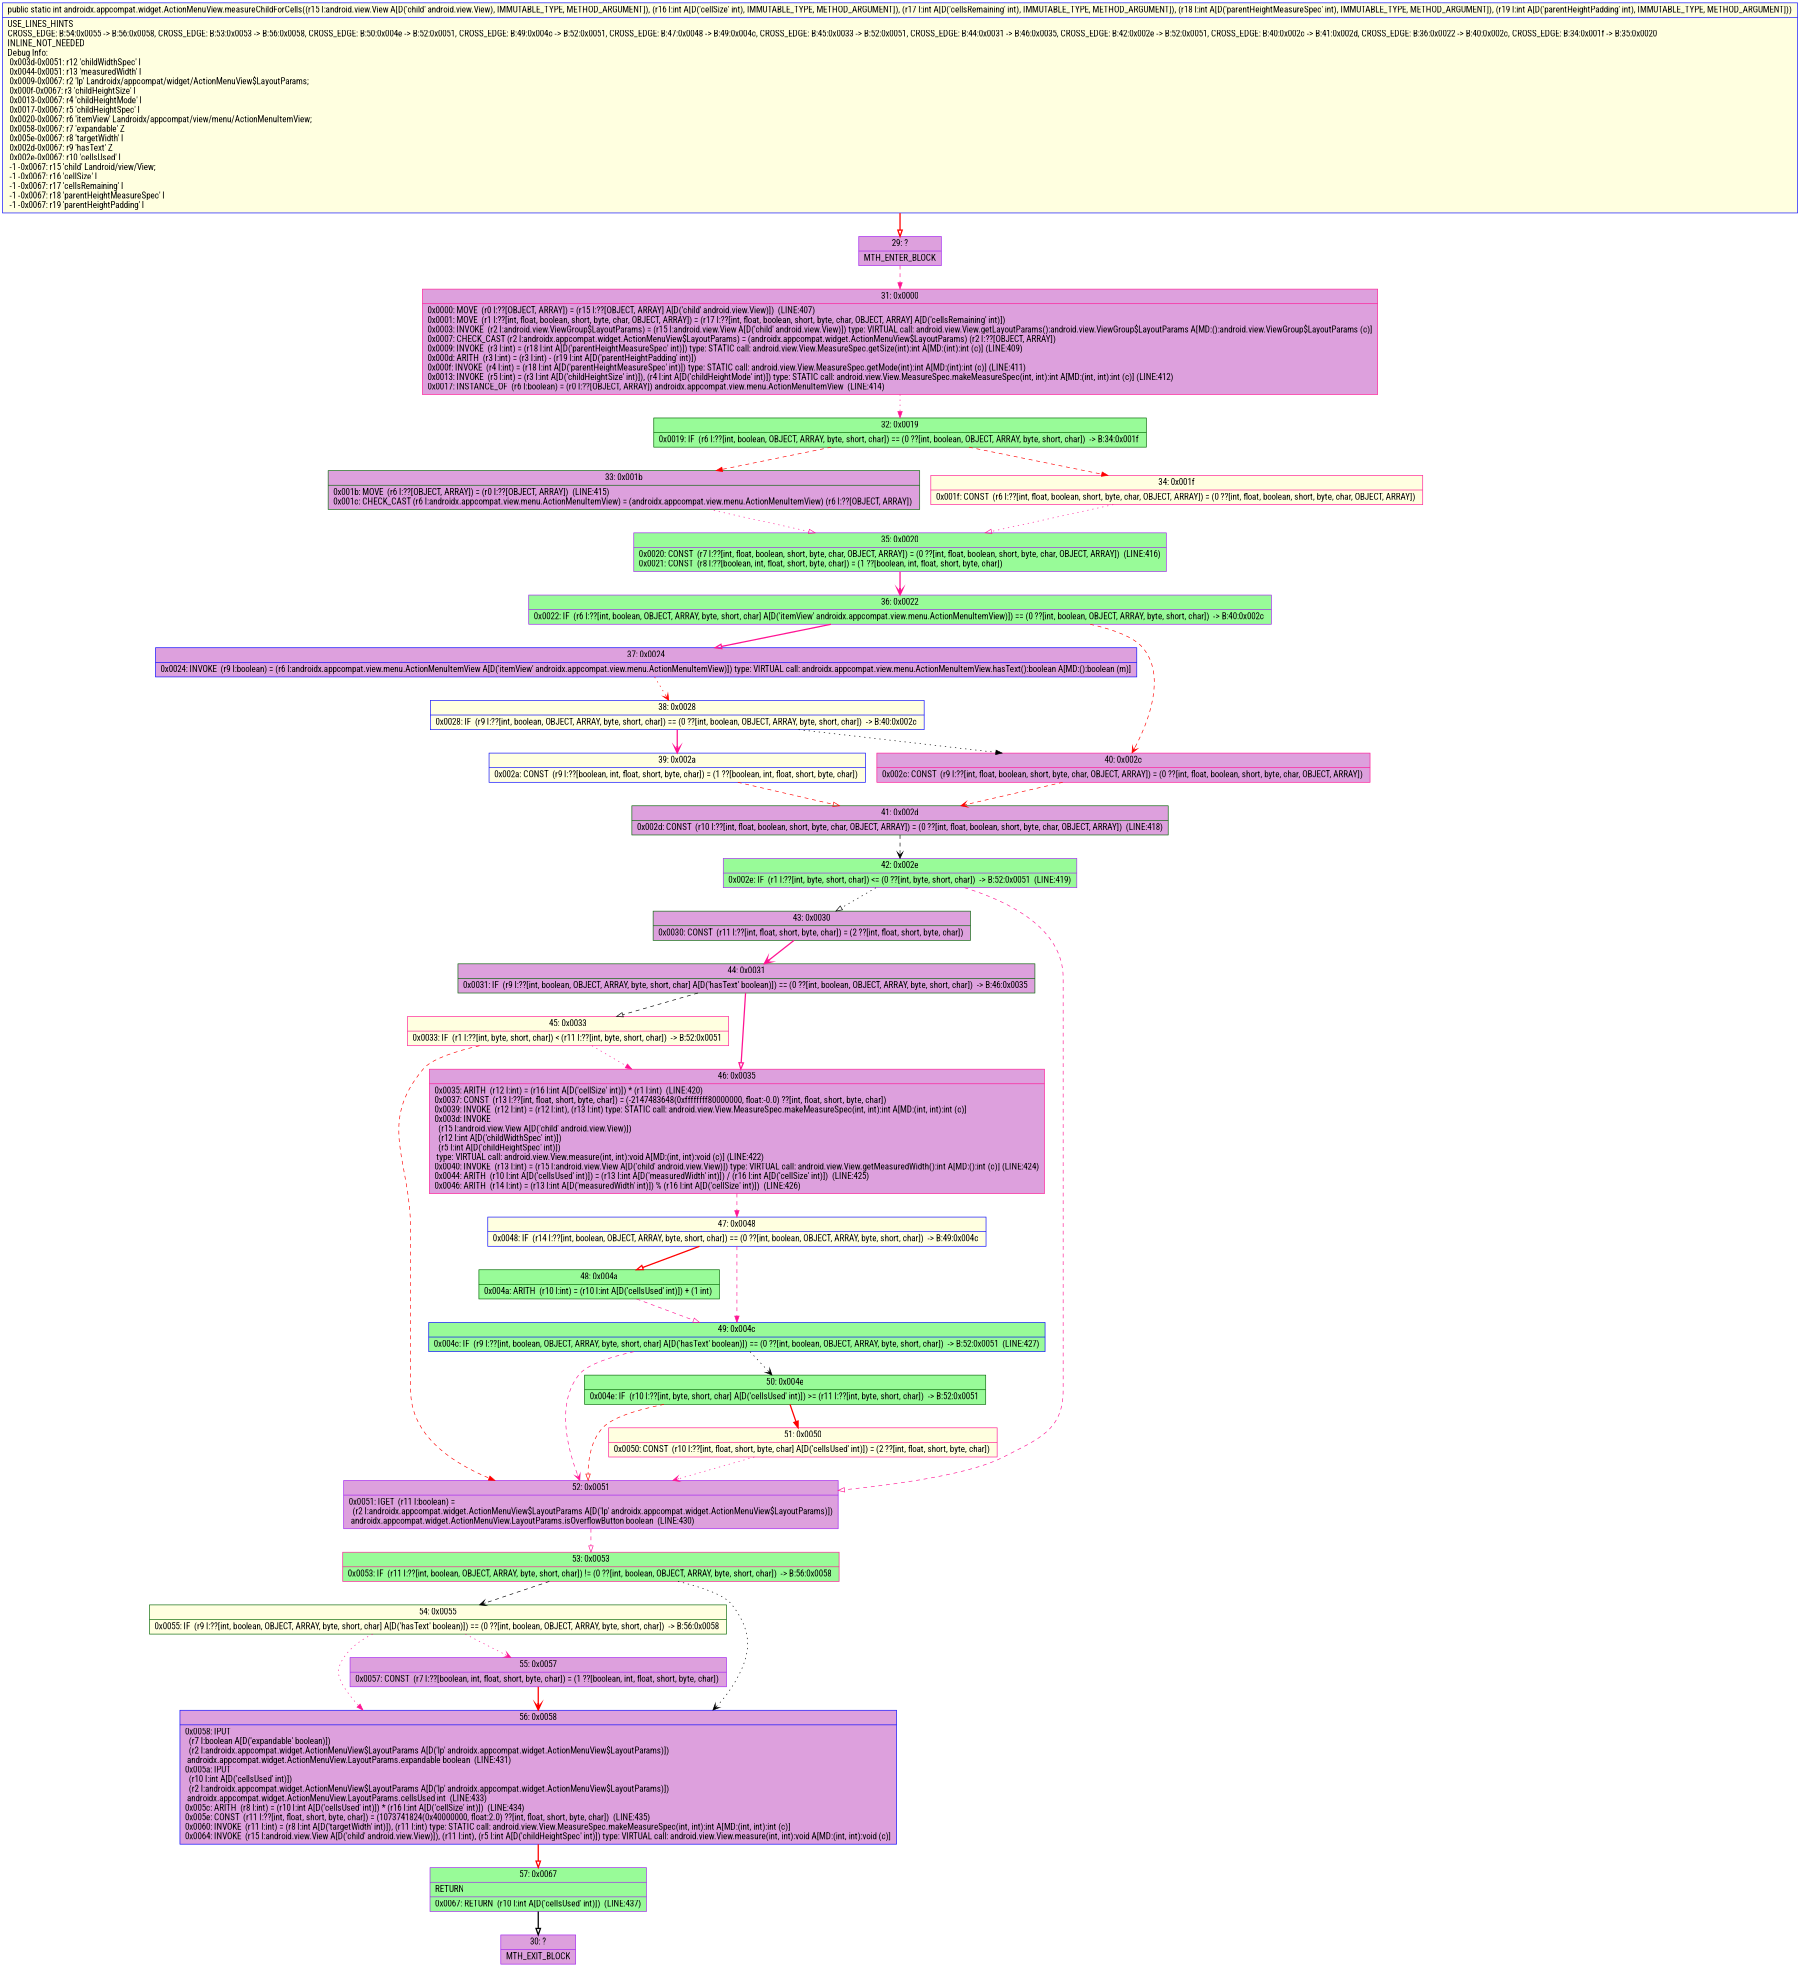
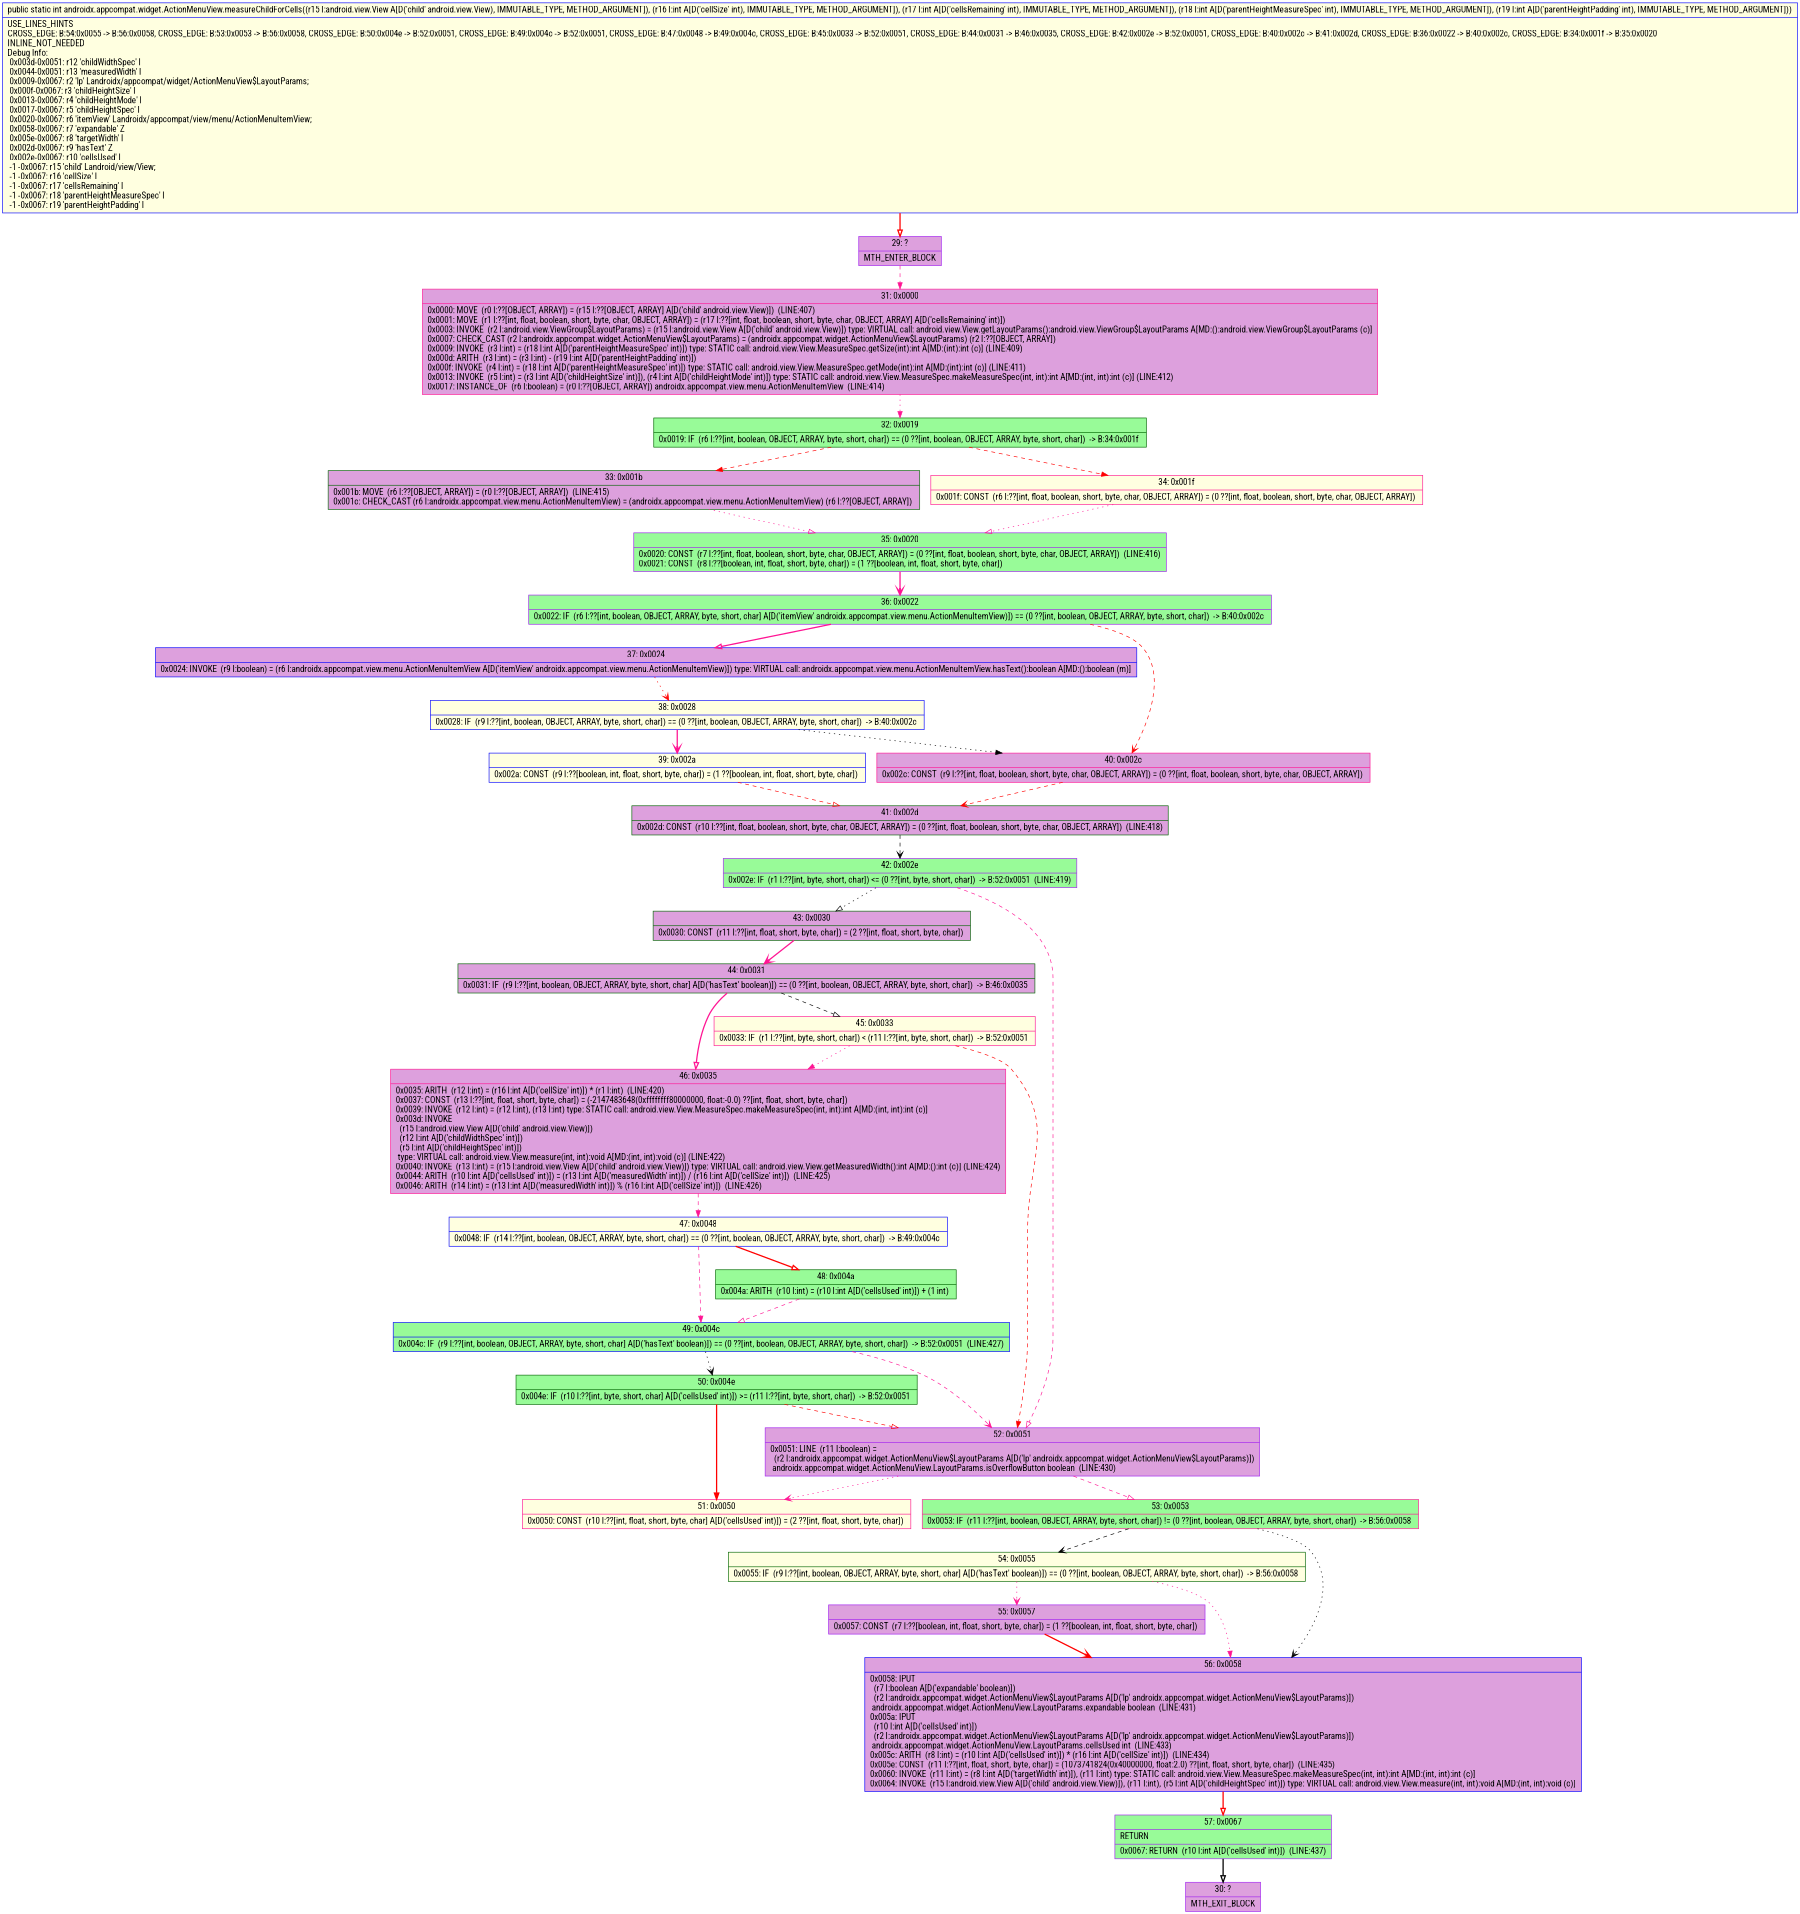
edge "51: 0x0050" -> "52: 0x0051": reversed
node "52: 0x0051": text "0x0051: IGET  (r11 I:boolean) =" -> "0x0051: LINE  (r11 I:boolean) ="
